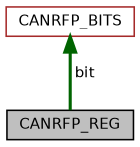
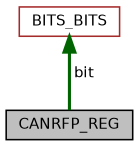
node "CANRFP_BITS": label "CANRFP_BITS" -> "BITS_BITS"
